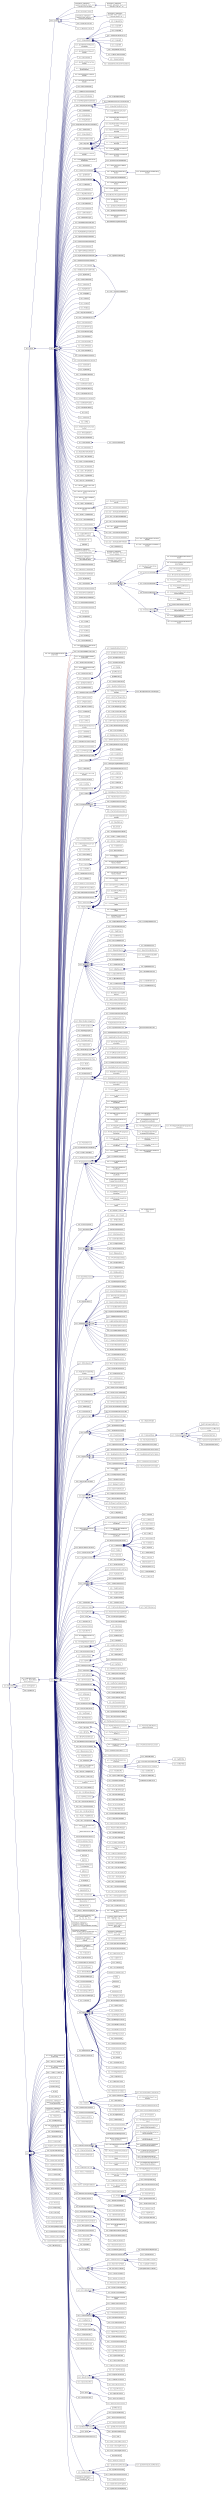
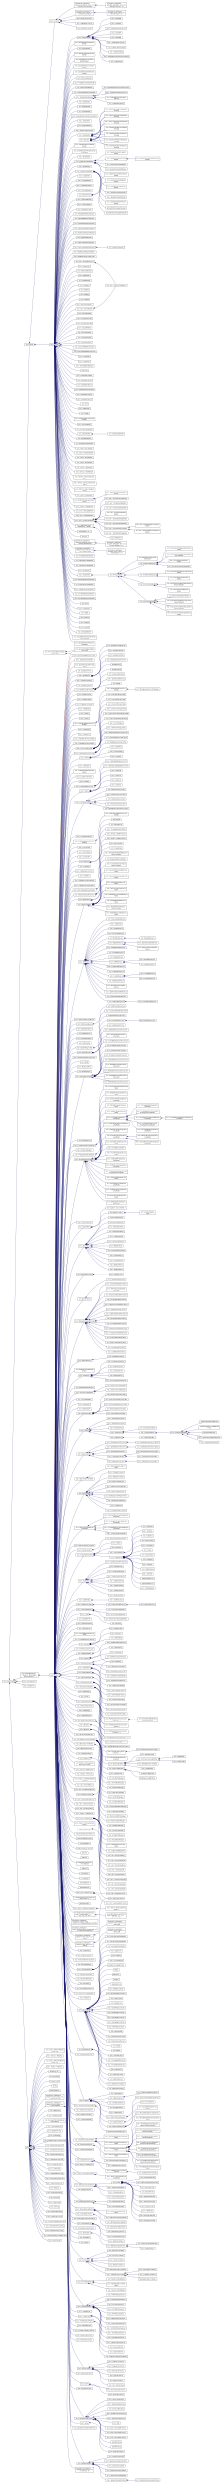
node "ns3::NeverLosVehicleChannel ConditionModel": removed
node "ns3::EpcTestRrc": removed
